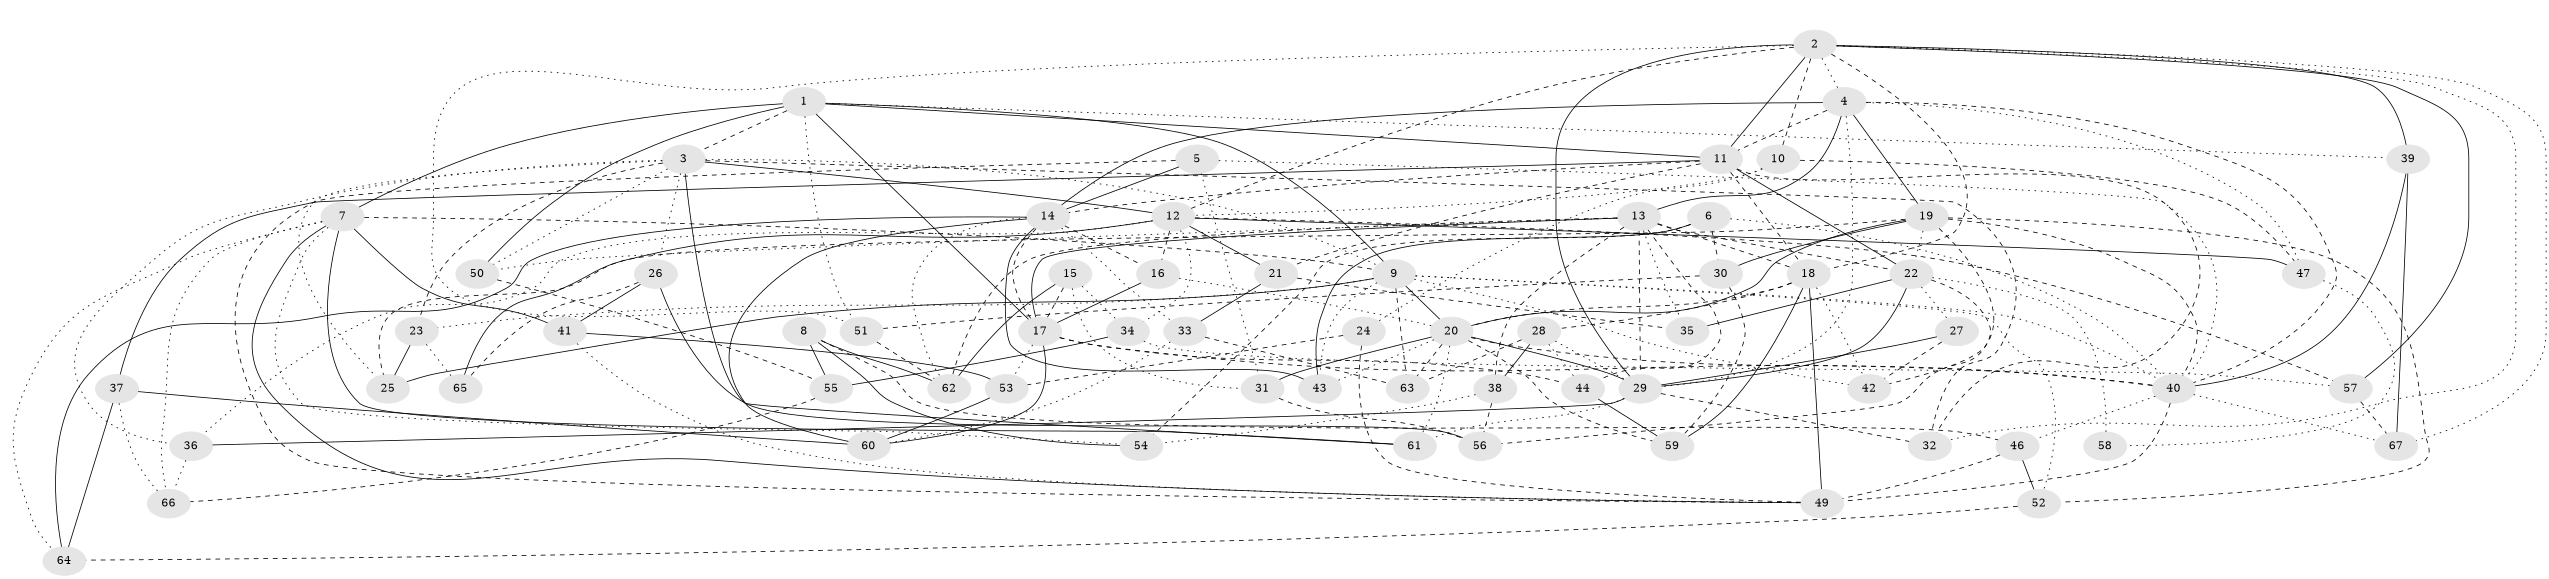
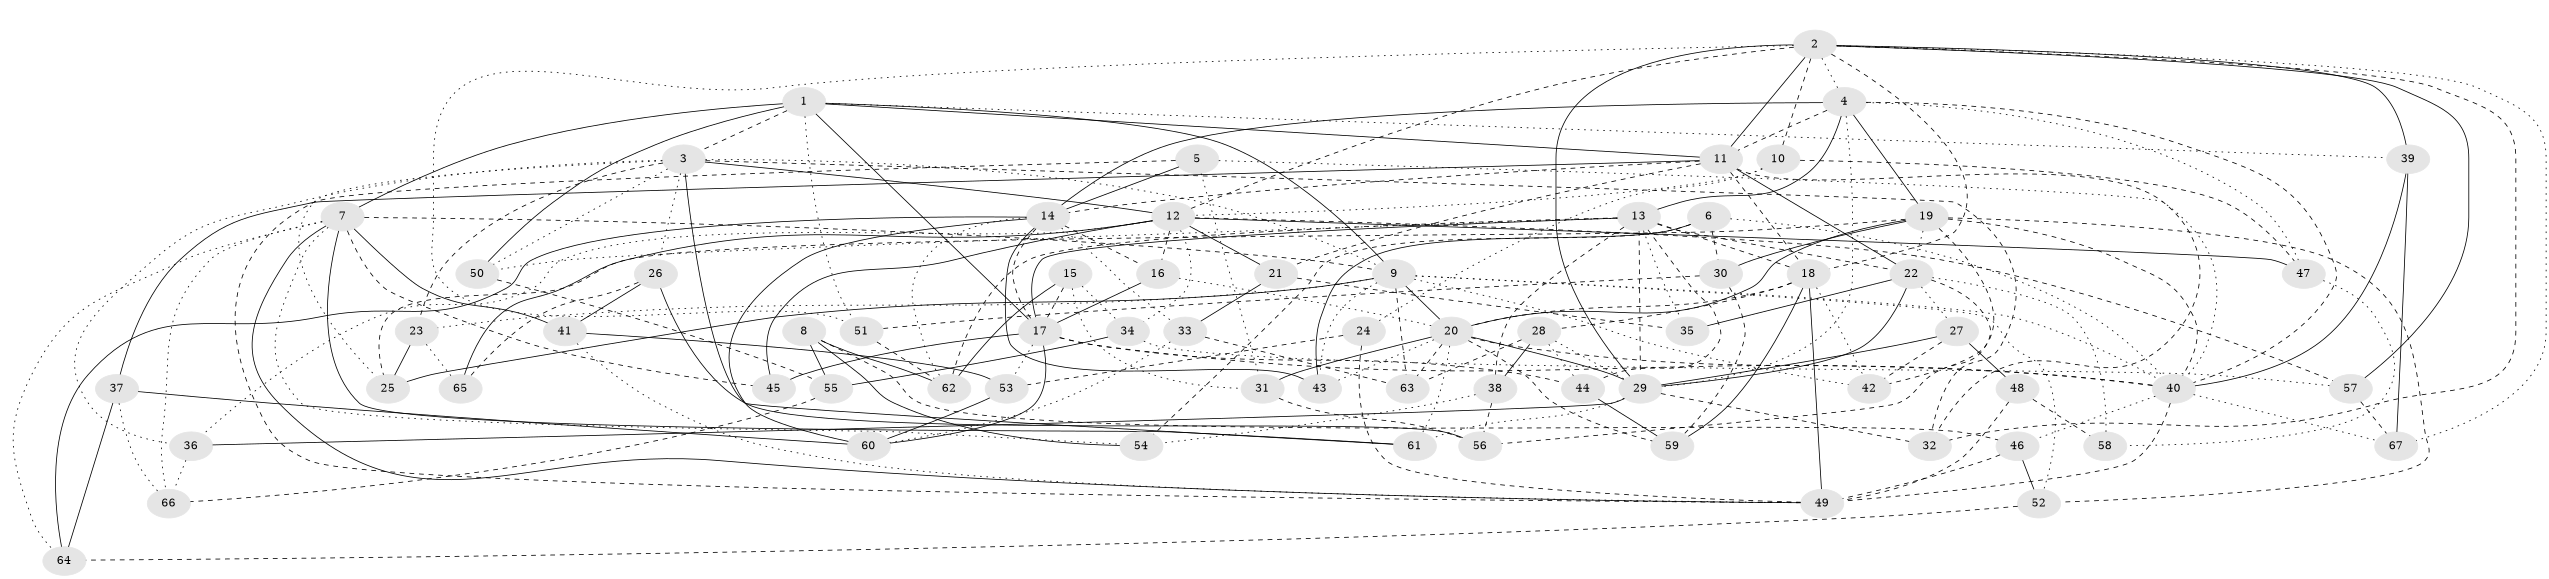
edge "2" -- "32": style dotted -> dashed
node "45": added
node "48": added
